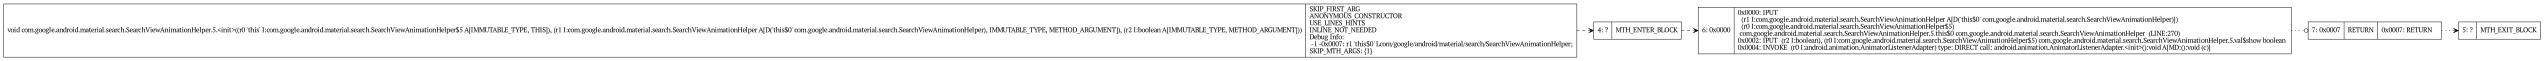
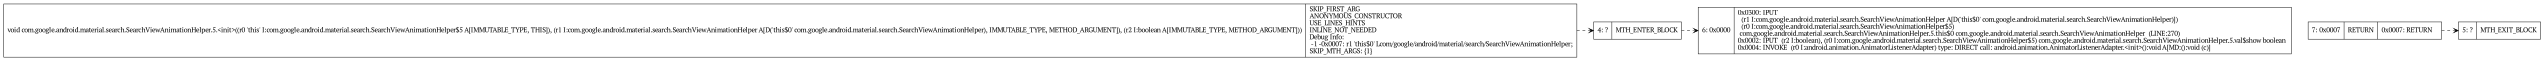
node "6: 0x0000": text "0x0000: IPUT" -> "0x0300: IPUT"
edge "6: 0x0000" -> "7: 0x0007": removed
edge "7: 0x0007" -> "5: ?": style dotted -> dashed
